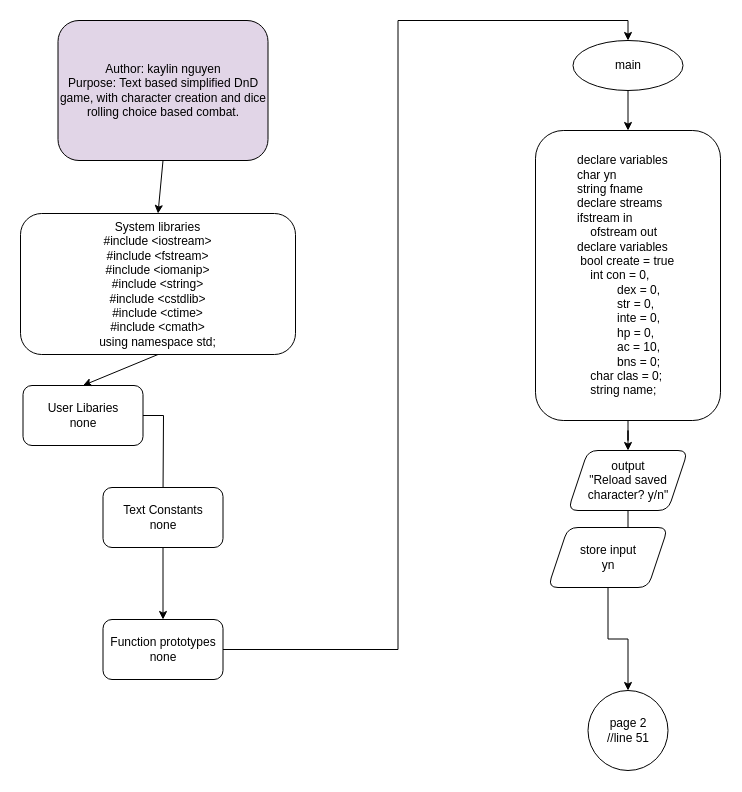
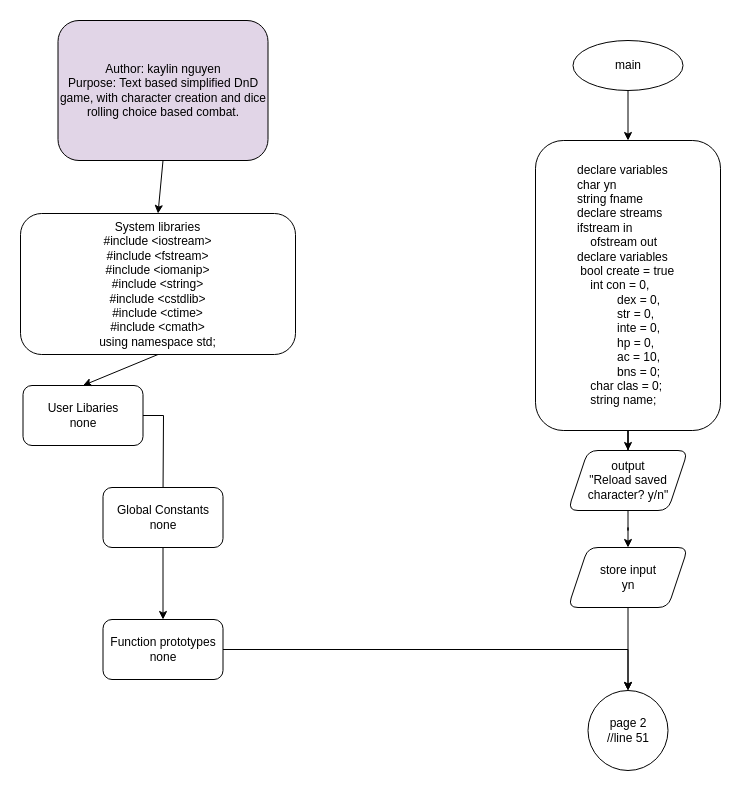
edge "Function prototypes none" -> "main": now "Function prototypes none" -> "page 2 //line 51"
node "declare variables char yn string fname declare streams ifstream in ofstream out declare variables bool create = true int con = 0, dex = 0, str = 0, inte = 0, hp = 0, ac = 10, bns = 0; char clas = 0; string name;": moved (628, 276) -> (628, 286)
node "Text Constants none": label "Text Constants none" -> "Global Constants none"
node "store input yn": moved (608, 558) -> (628, 578)
